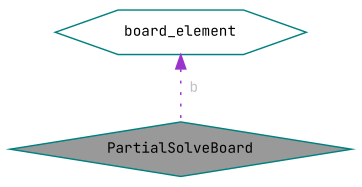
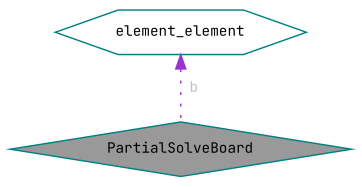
node "board_element": label "board_element" -> "element_element"
